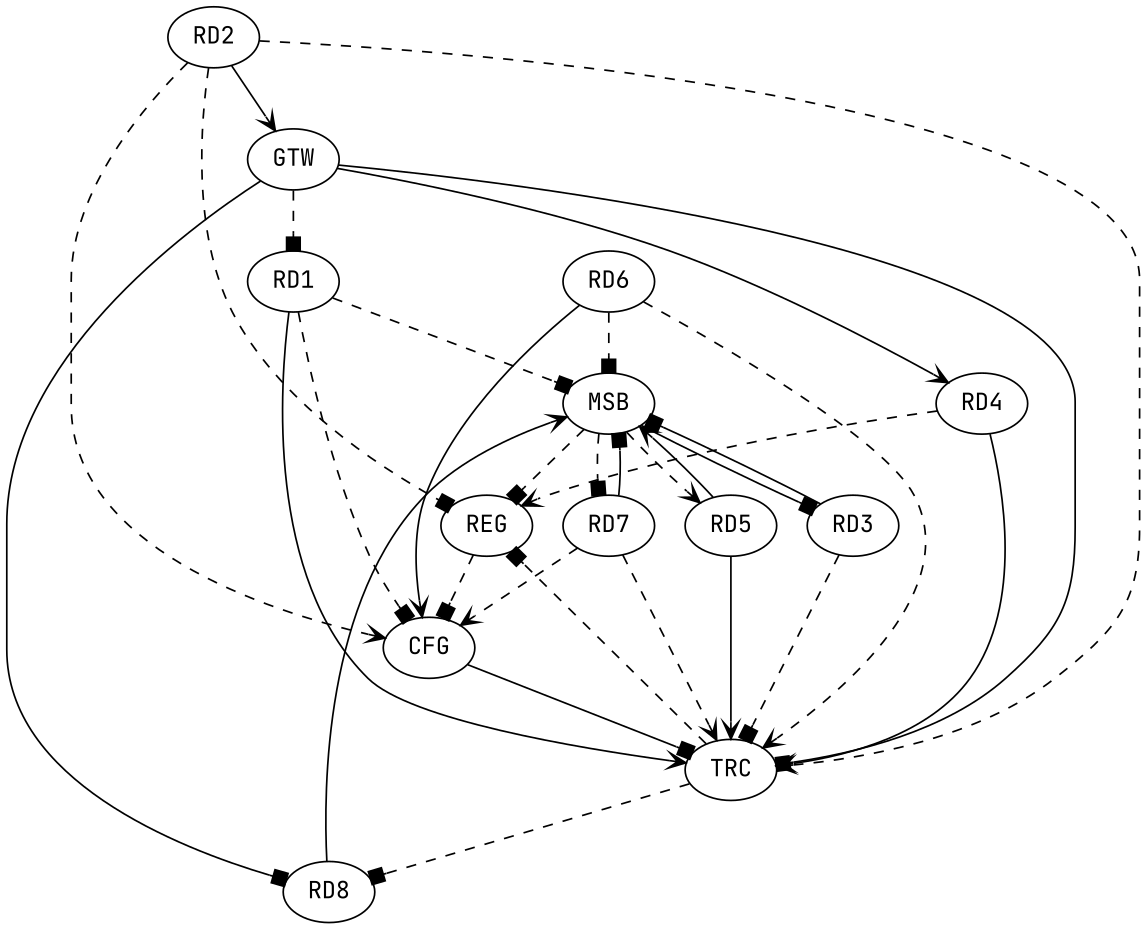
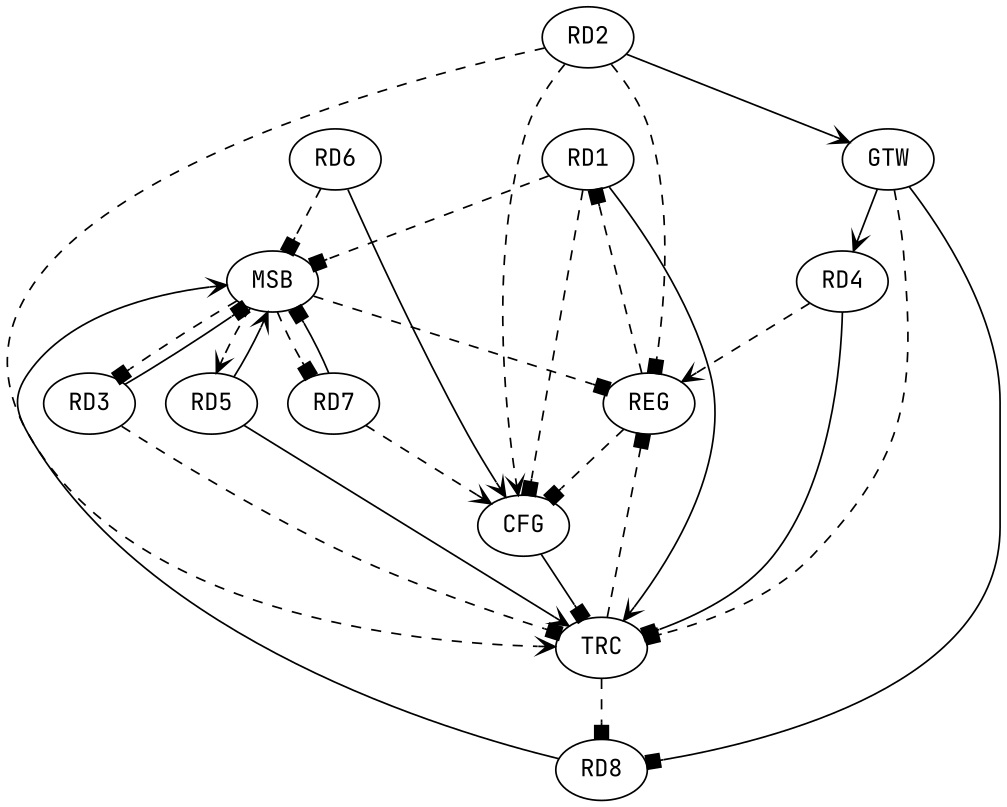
edge "GTW" -> "RD1": now "REG" -> "RD1"
edge "GTW" -> "TRC": style solid -> dashed
edge "MSB" -> "RD3": style solid -> dashed
edge "RD6" -> "TRC": removed
edge "RD7" -> "TRC": removed
edge "RD4" -> "TRC": arrowhead vee -> box
